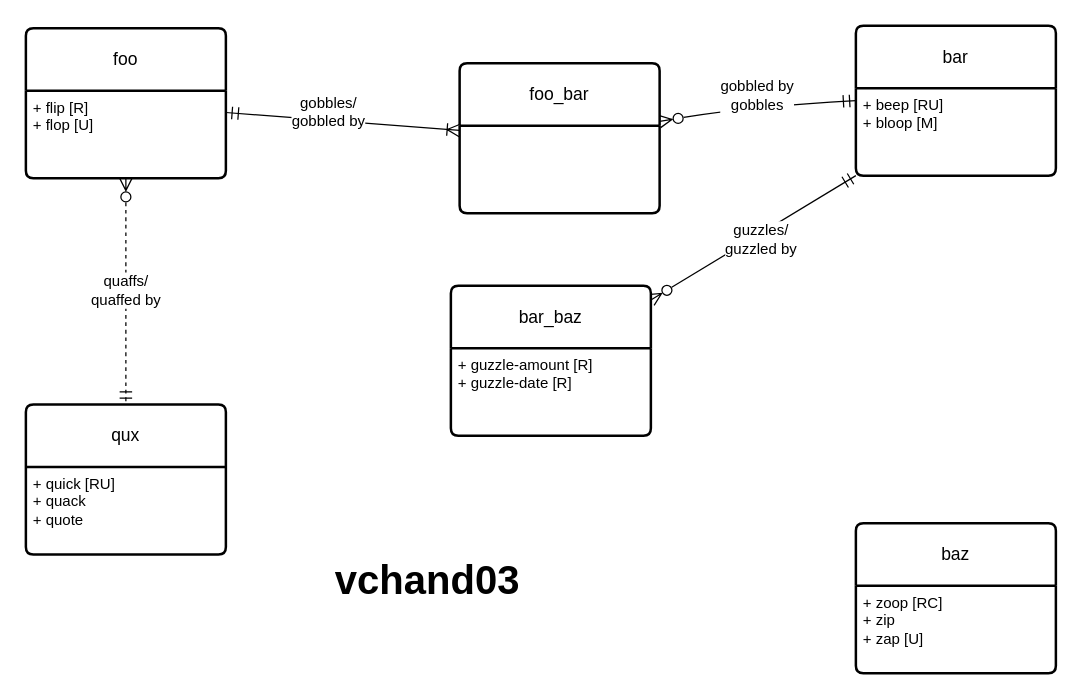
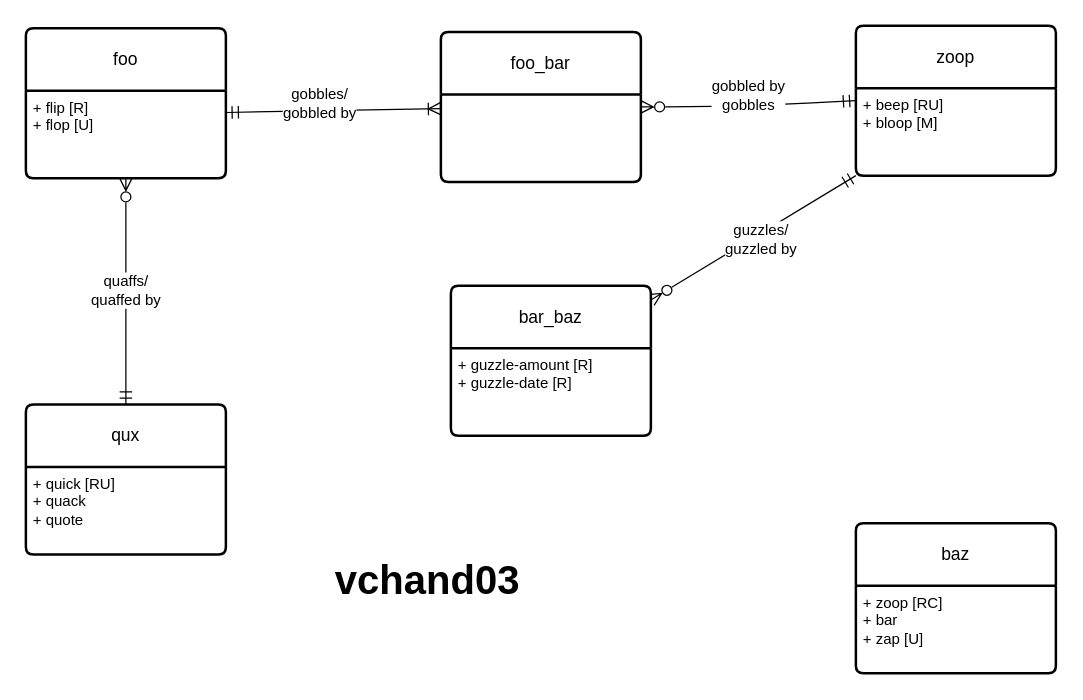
node "bar": label "bar" -> "zoop"
node "foo_bar": moved (559, 138) -> (541, 107)
edge "+ flip [R] + flop [U]" -- "qux": style dashed -> solid
node "+ zoop [RC] + zip + zap [U]": label "+ zoop [RC] + zip + zap [U]" -> "+ zoop [RC] + bar + zap [U]"
